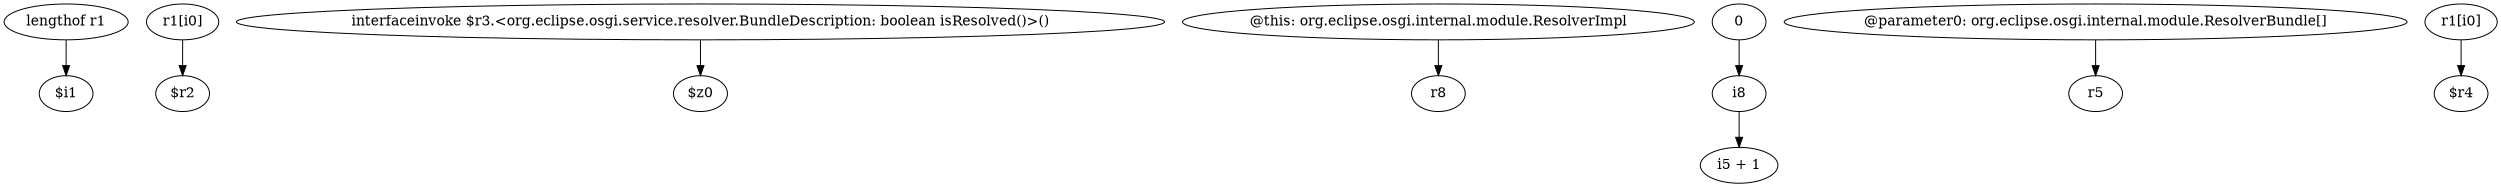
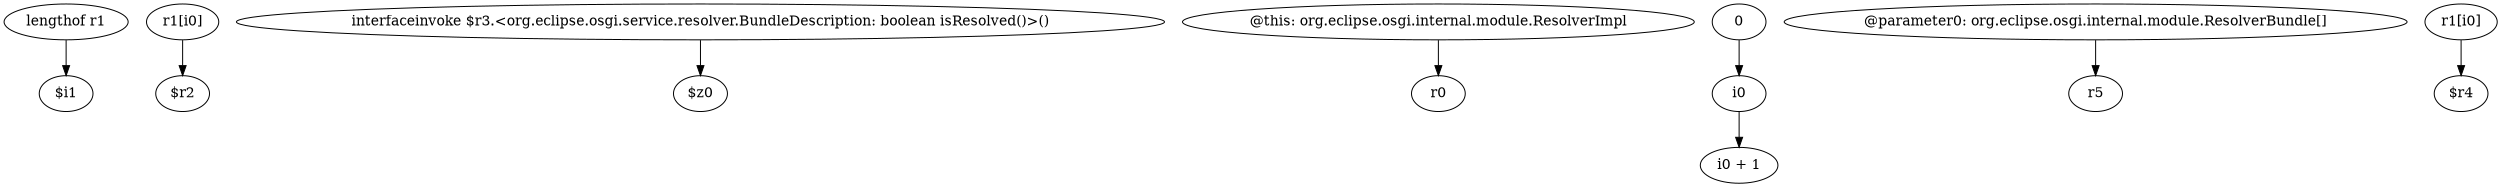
node "r8": label "r8" -> "r0"
node "i8": label "i8" -> "i0"
node "i5 + 1": label "i5 + 1" -> "i0 + 1"
